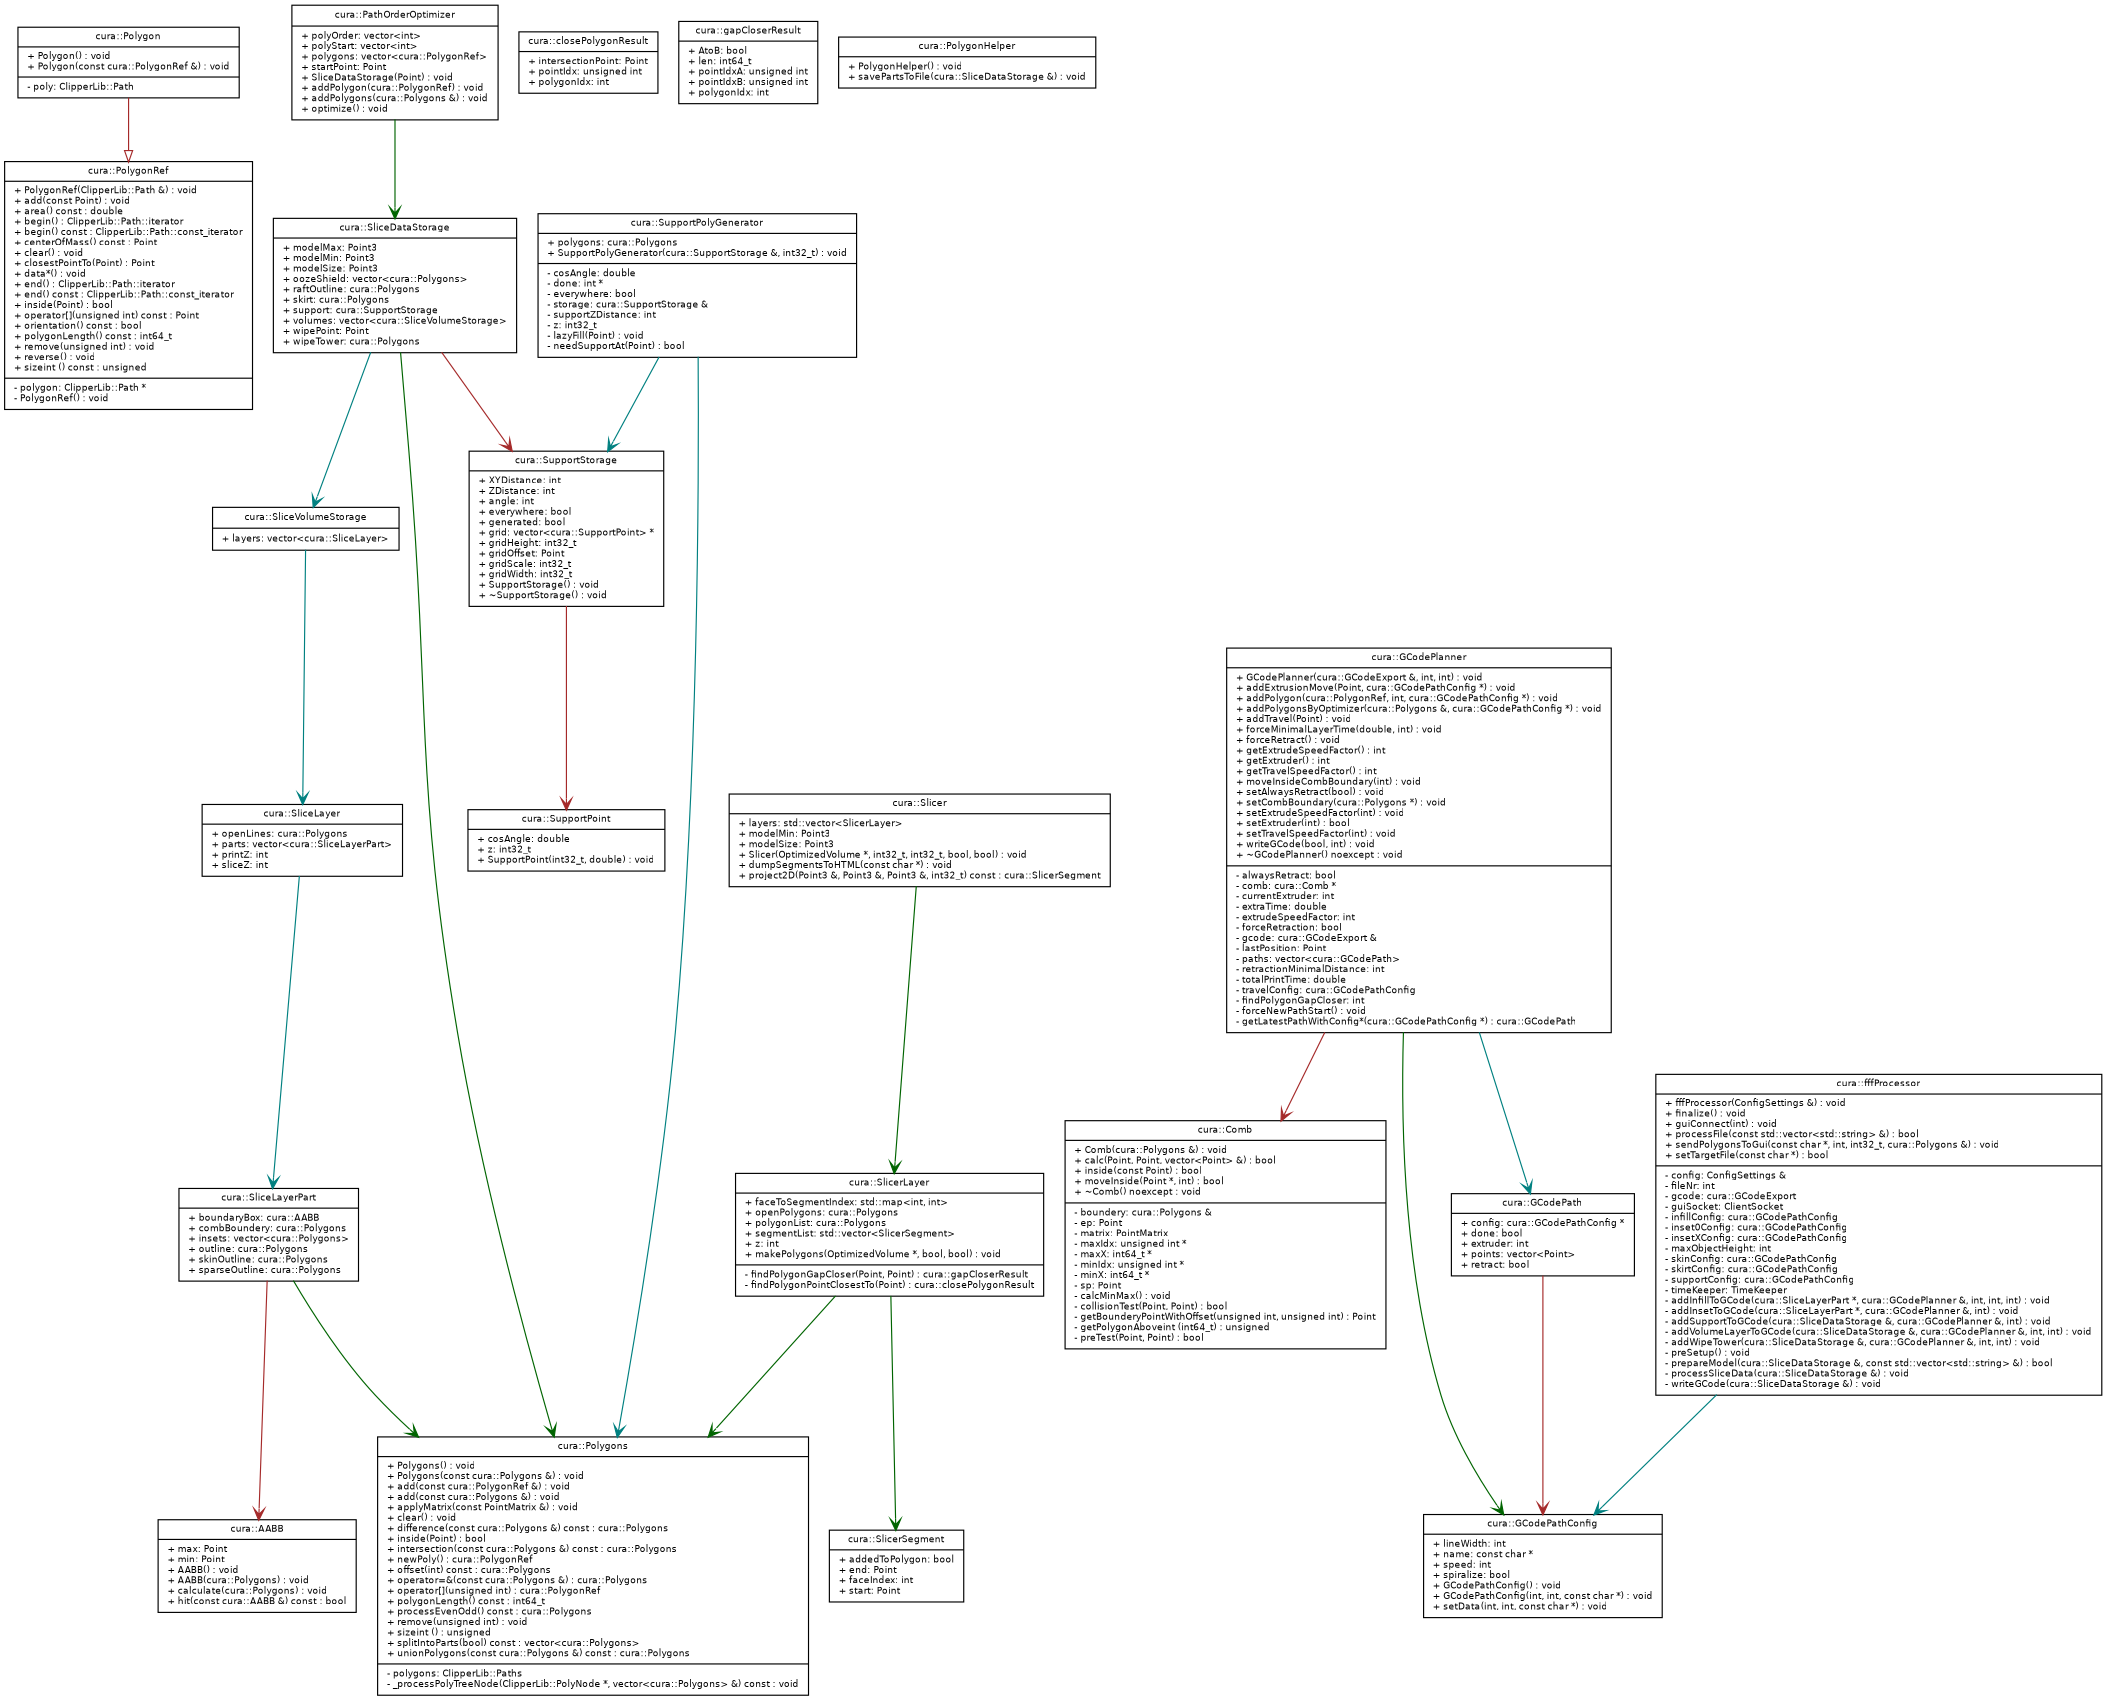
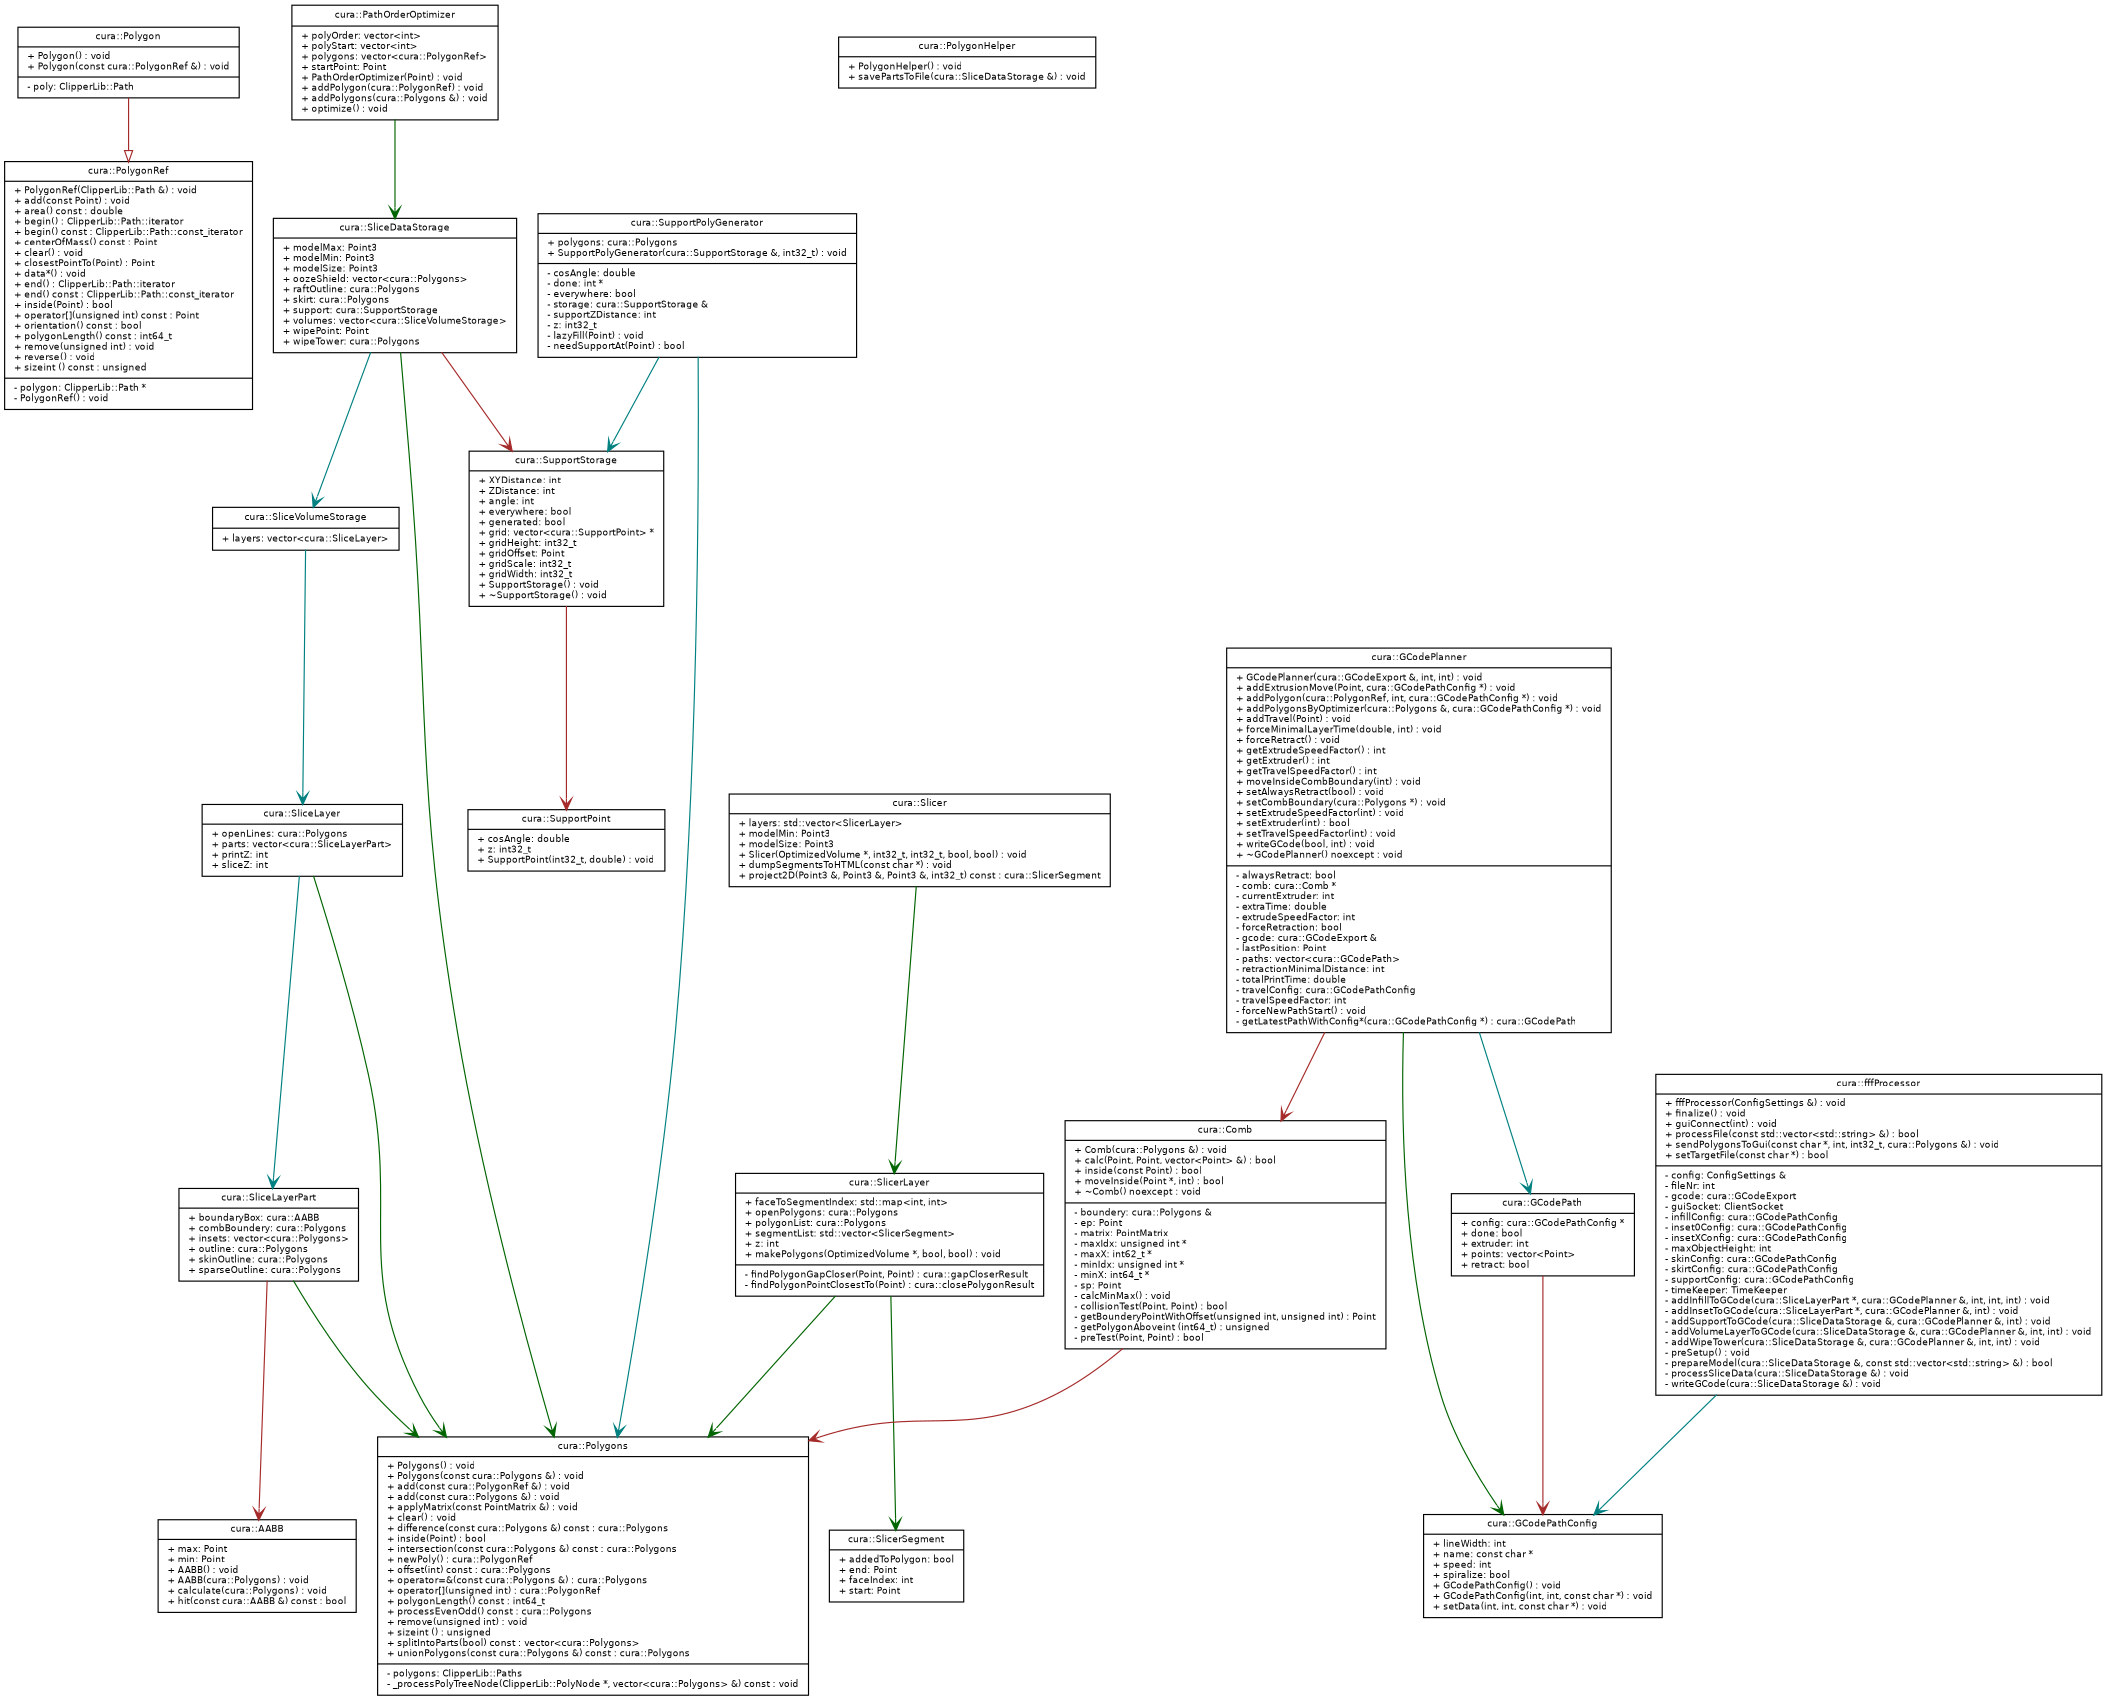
node "cura::closePolygonResult": removed
node "cura::gapCloserResult": removed
node "cura::PathOrderOptimizer": text "+ SliceDataStorage(Point) : void" -> "+ PathOrderOptimizer(Point) : void"
node "cura::GCodePlanner": text "- findPolygonGapCloser: int" -> "- travelSpeedFactor: int"
edge "cura::SliceLayer" -> "cura::Polygons": added
node "cura::Comb": text "- maxX: int64_t *" -> "- maxX: int62_t *"
edge "cura::Comb" -> "cura::Polygons": added
